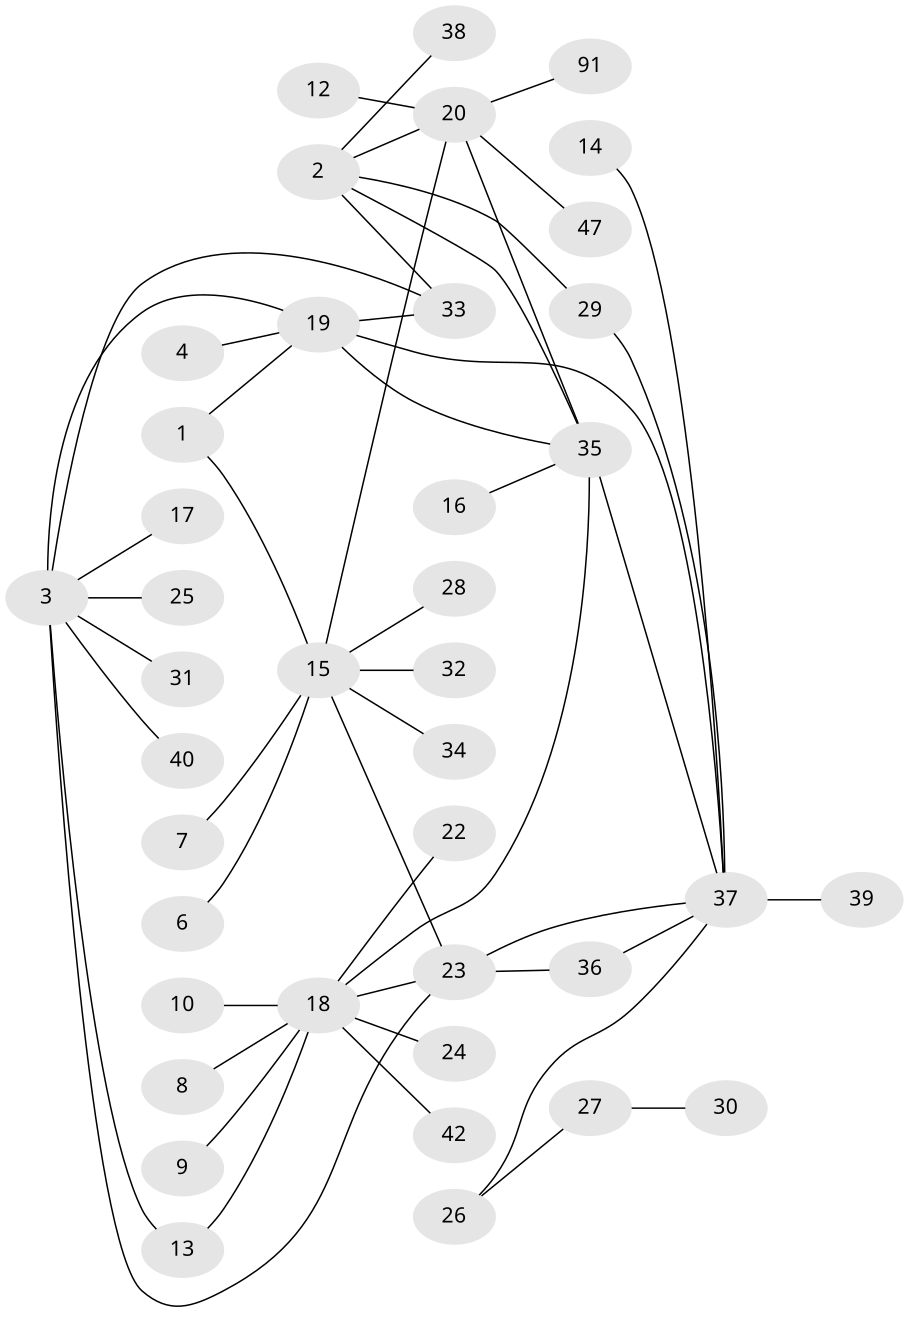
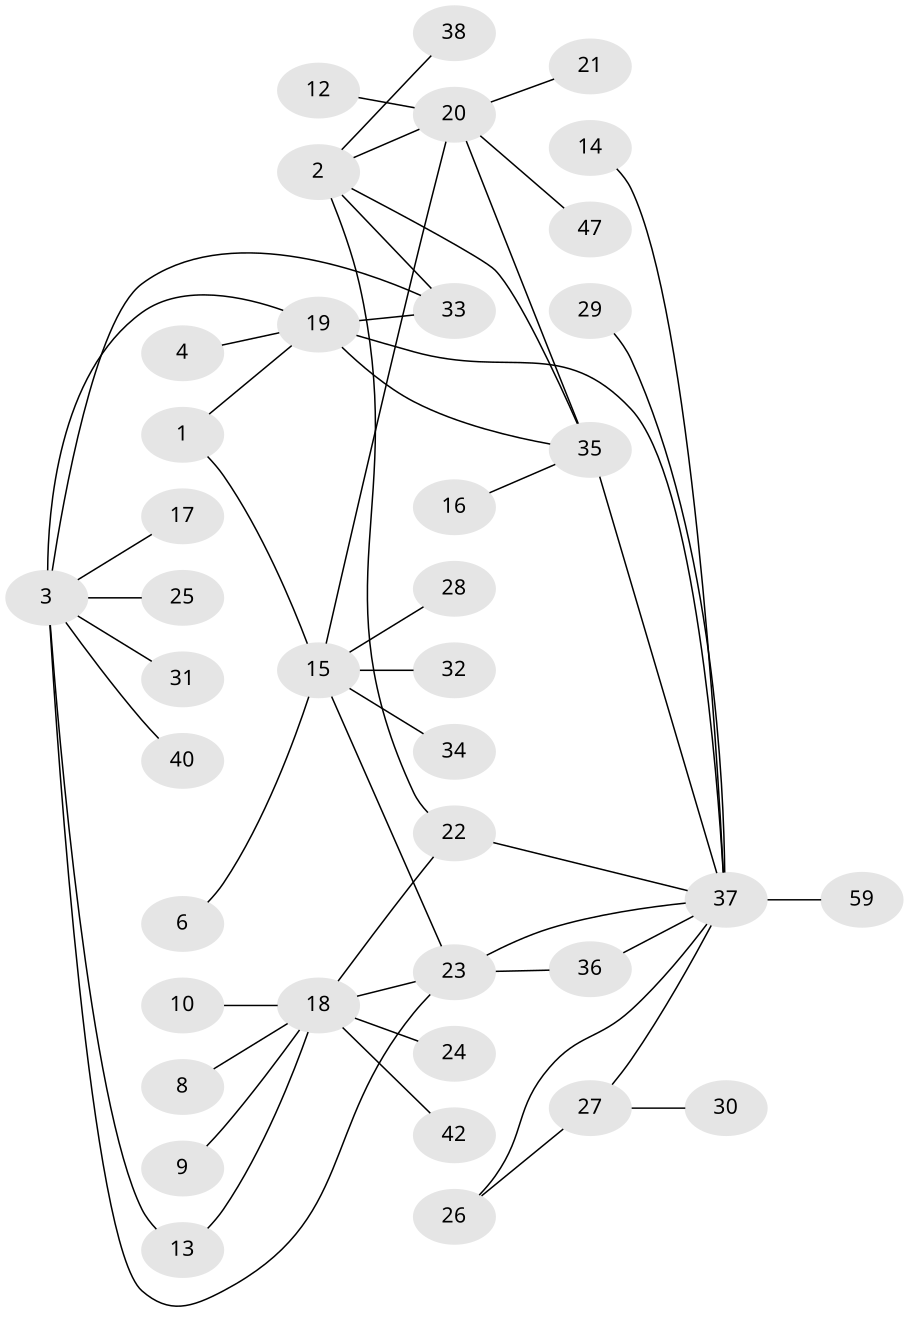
node "91": label "91" -> "21"
edge "2" -- "29": now "2" -- "22"
edge "35" -- "18": removed
node "7": removed
edge "22" -- "37": added
node "39": label "39" -> "59"
edge "37" -- "27": added
